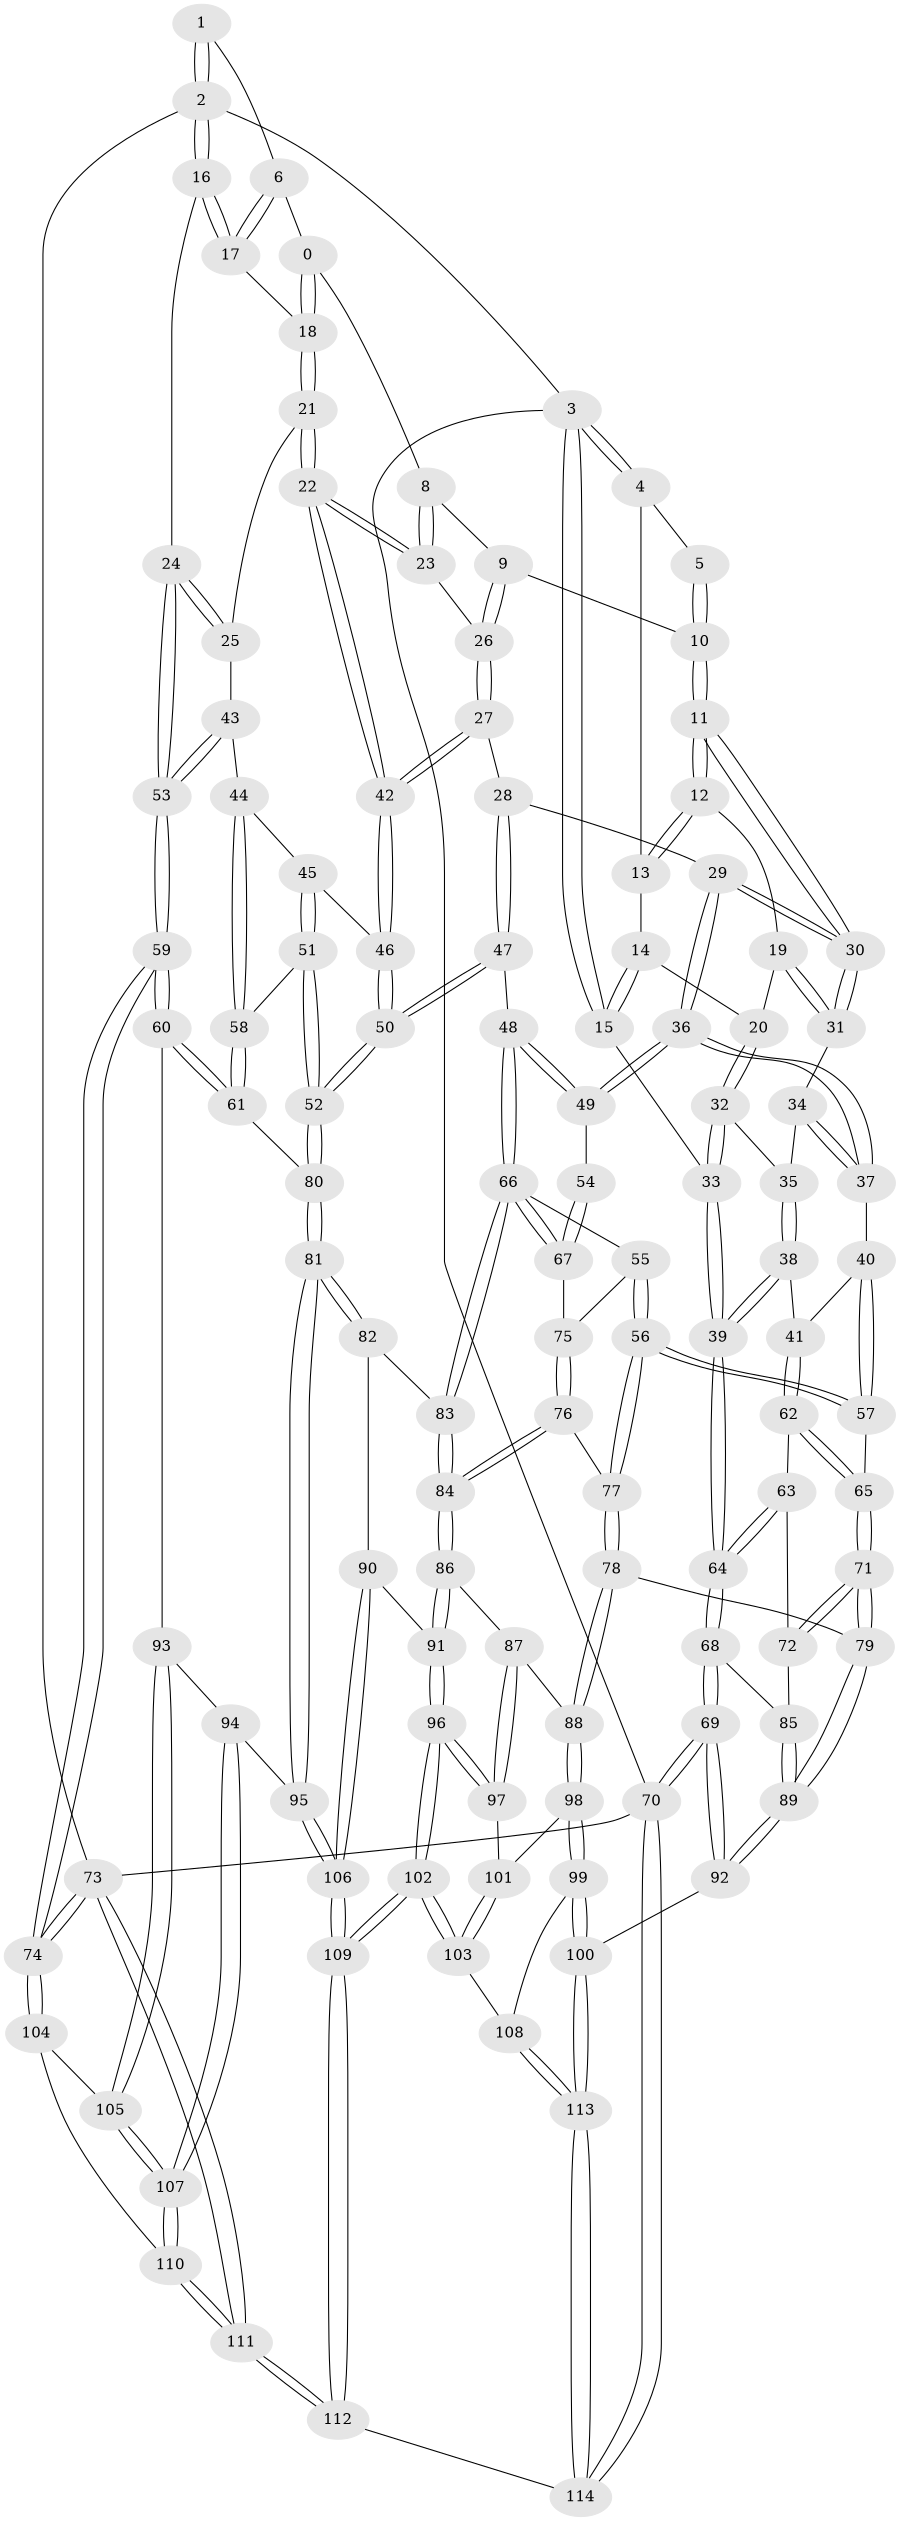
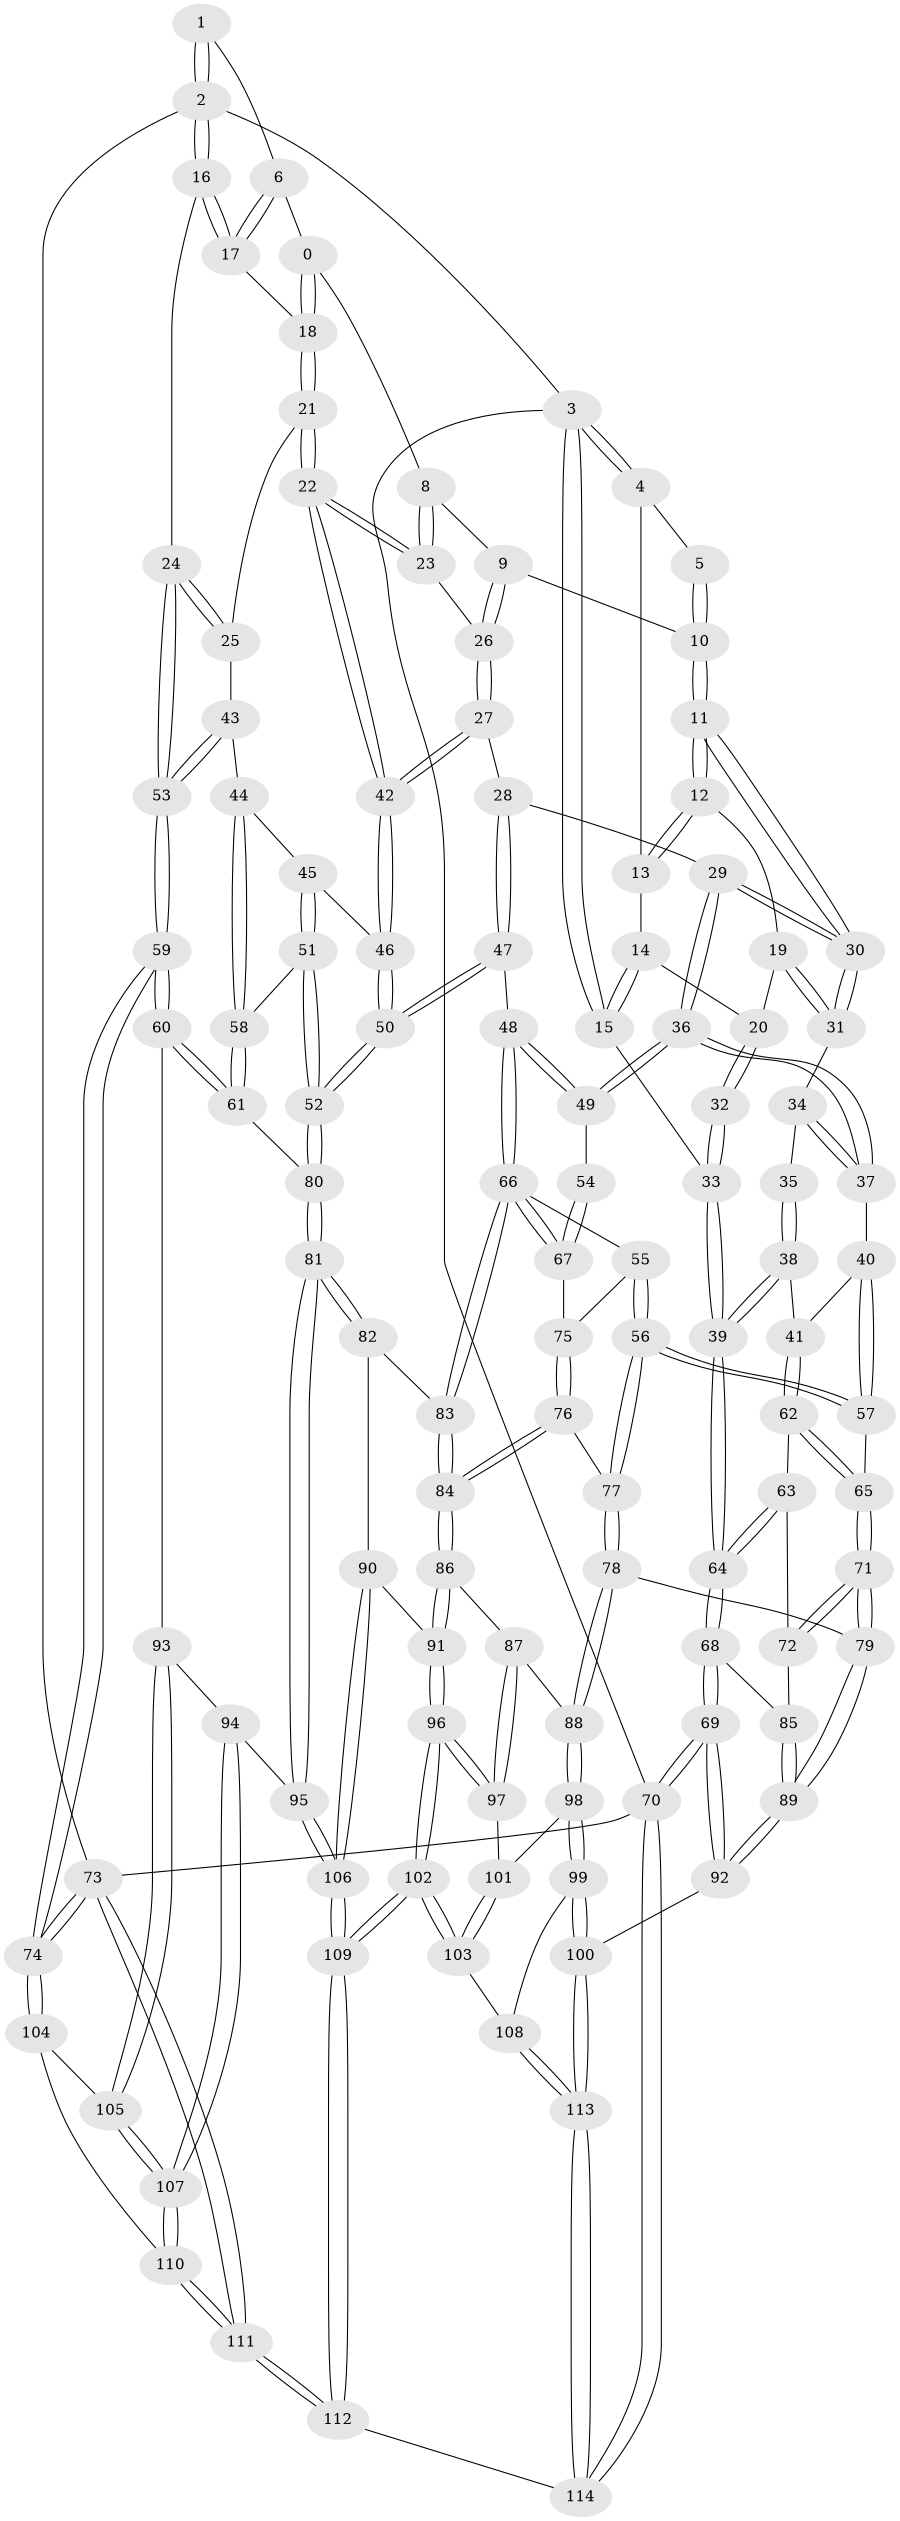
edge "32" -- "35": removed
